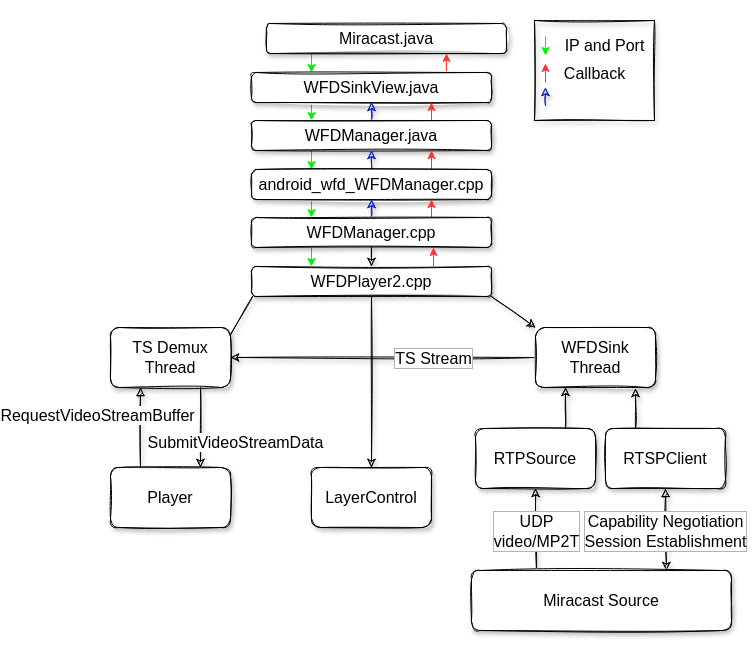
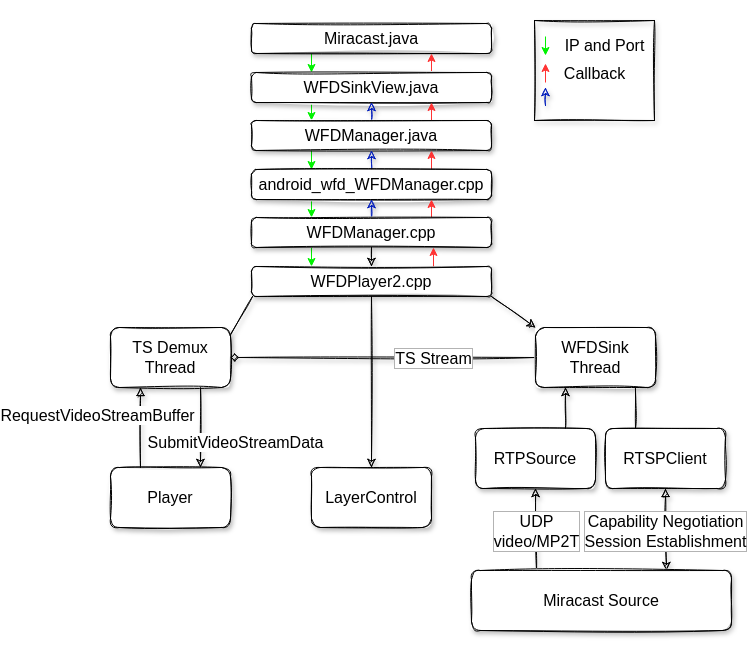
node "Miracast.java": moved (387, 39) -> (372, 39)
edge "WFDSink Thread" -> "TS Demux Thread": arrowhead classic -> diamond
edge "RTSPClient" -> "WFDSink Thread": arrowhead classic -> none
